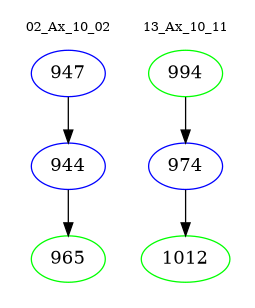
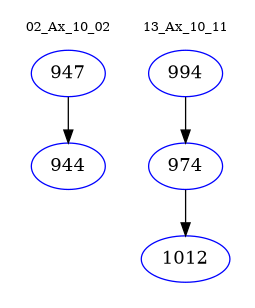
node "994": color green -> blue
node "965": removed
node "1012": color green -> blue
